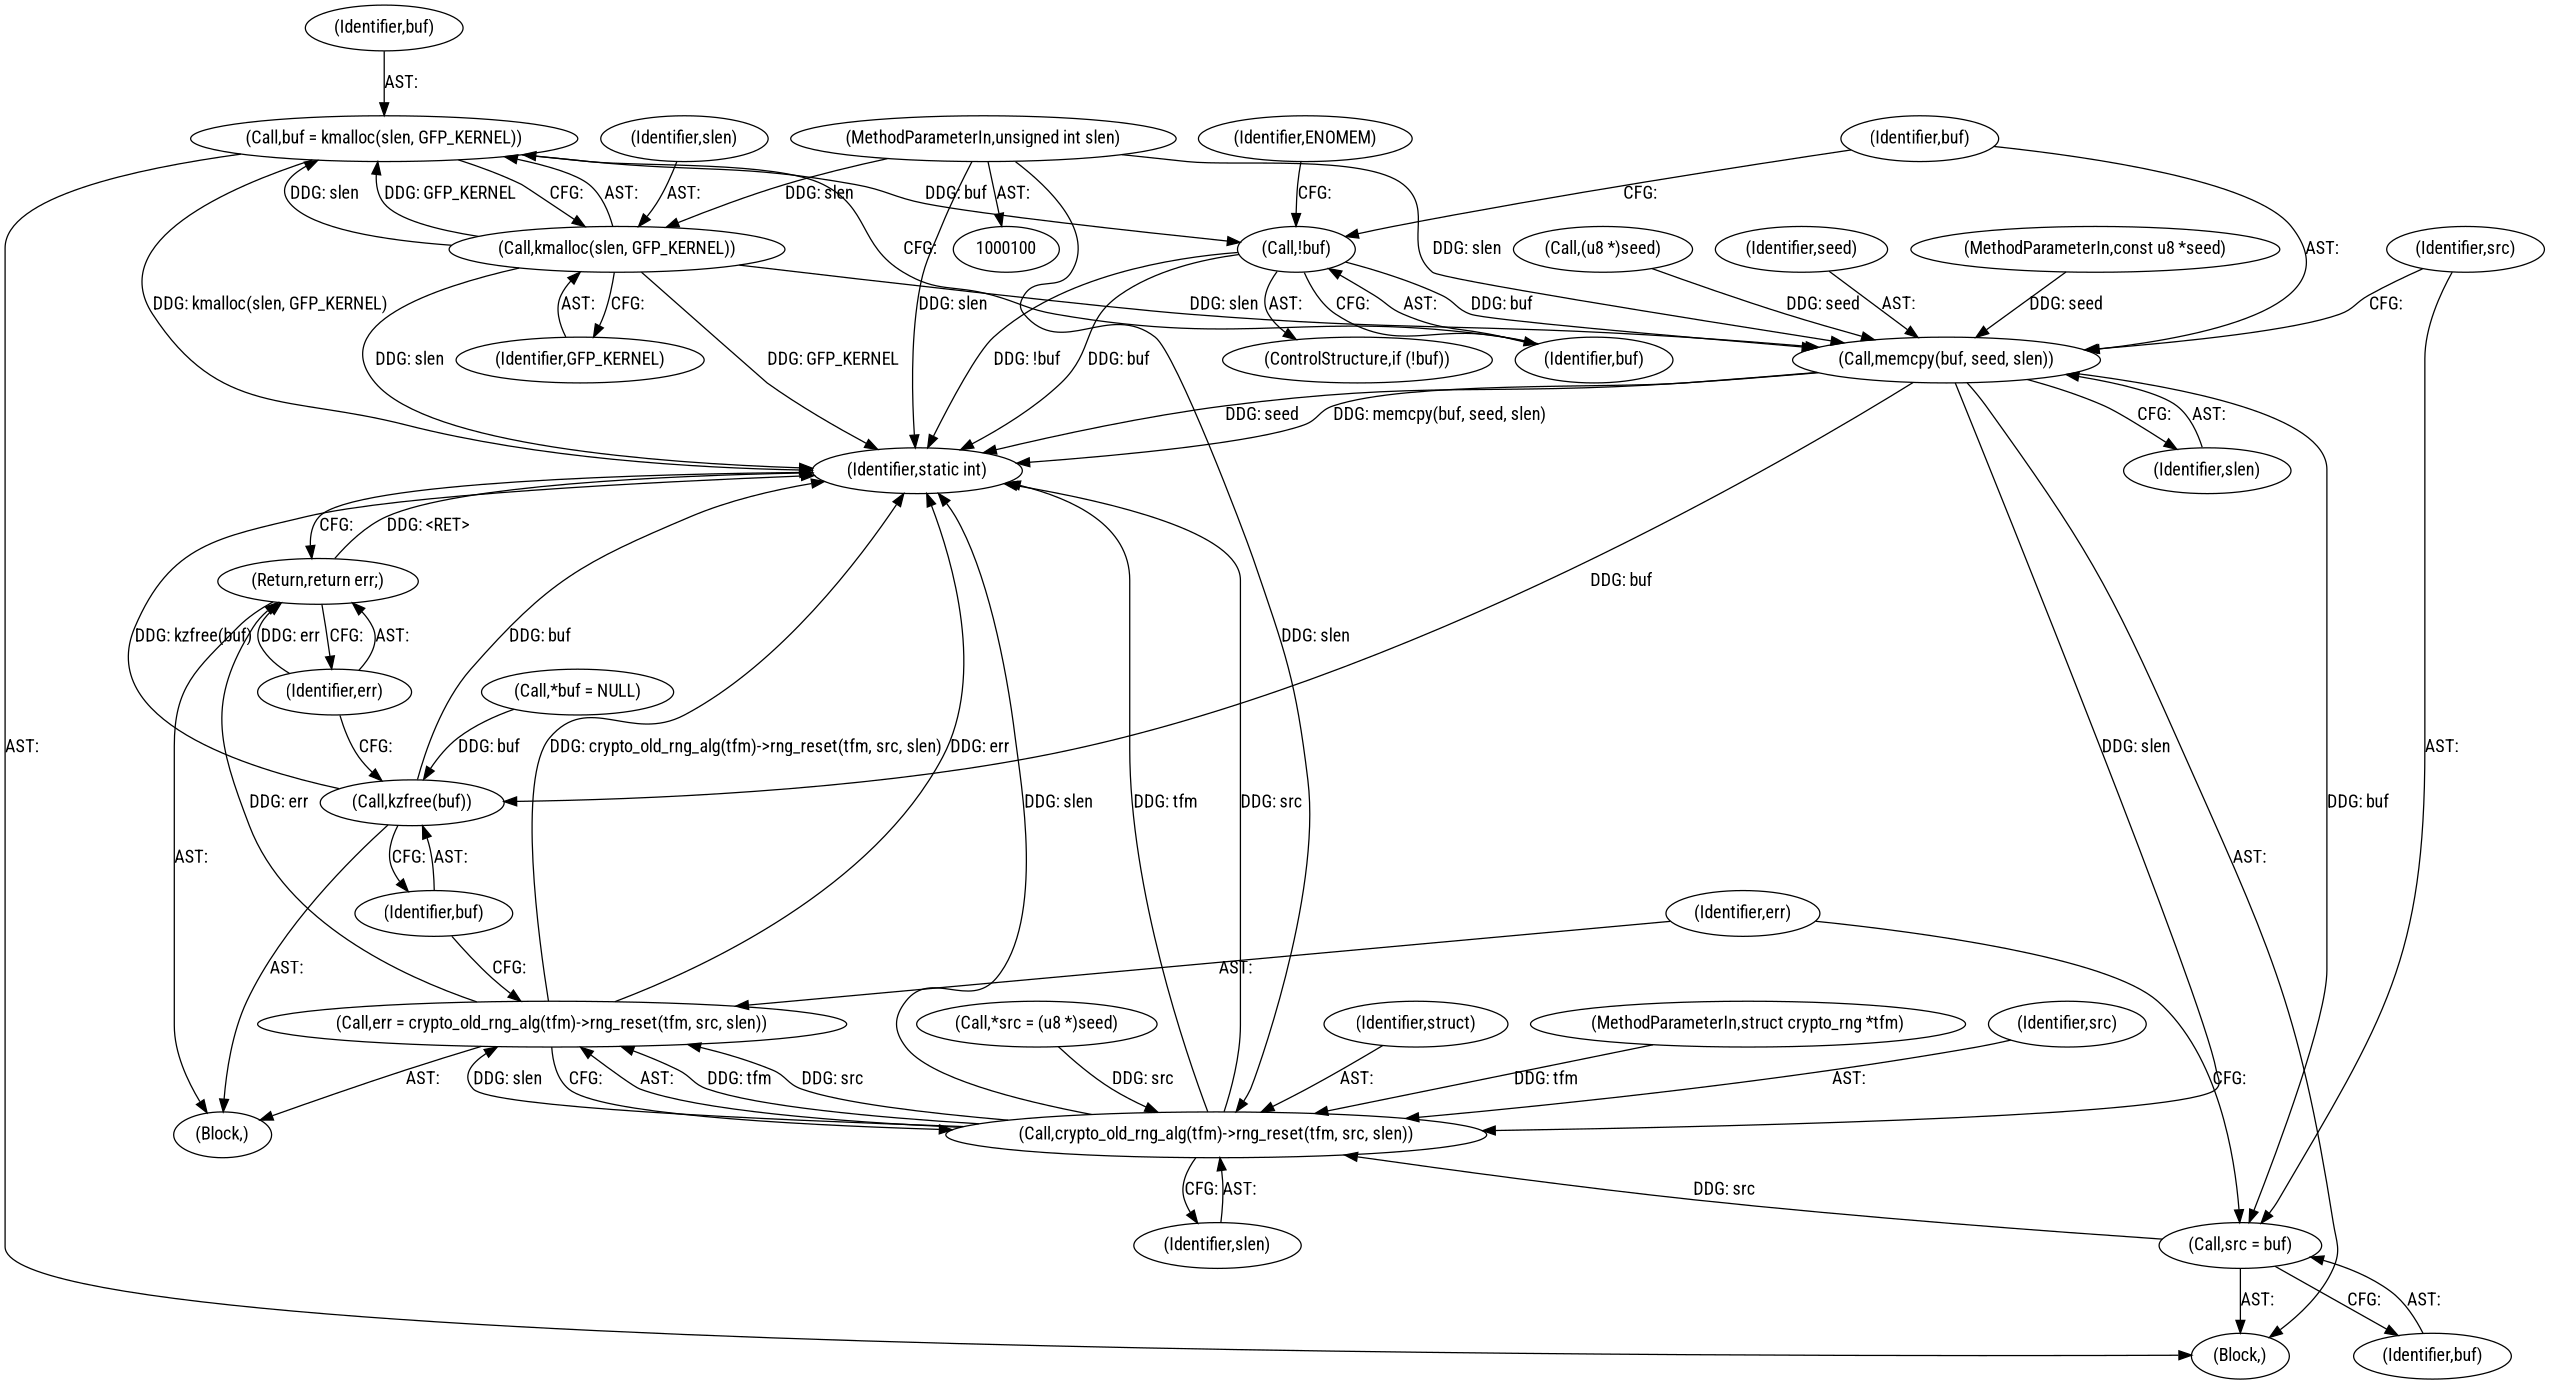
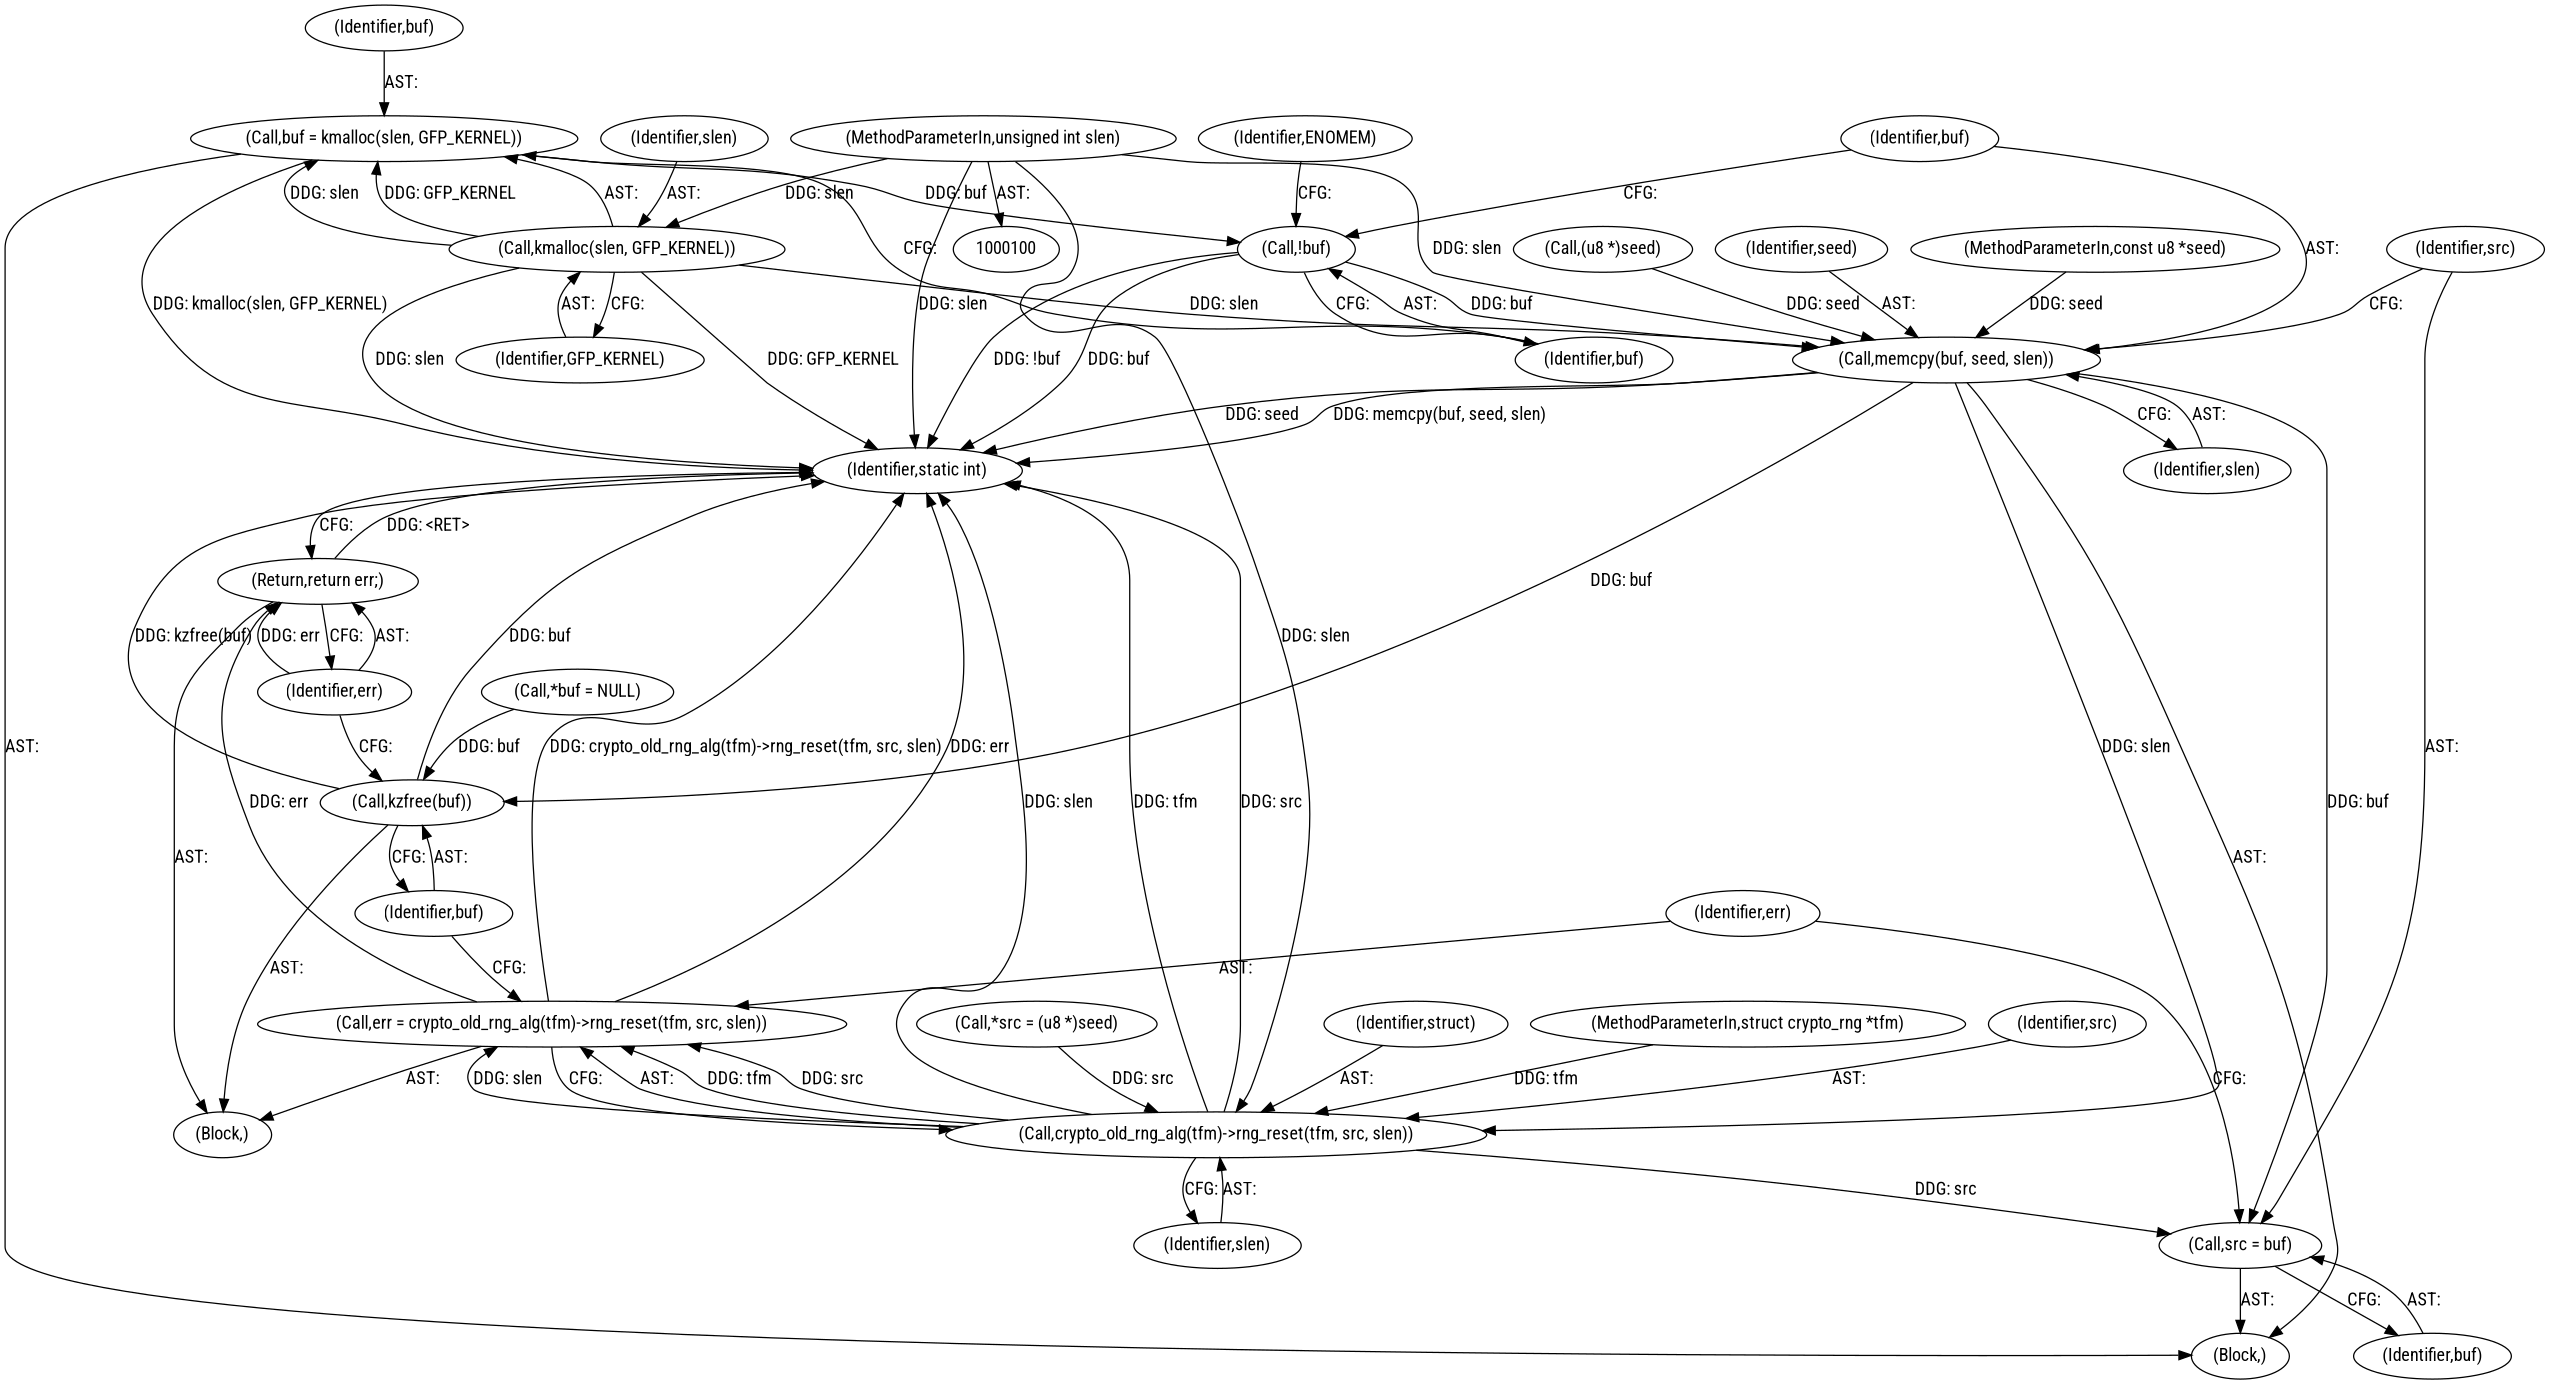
edge "(Call,buf = kmalloc(slen, GFP_KERNEL))" -> "(Call,kmalloc(slen, GFP_KERNEL))": removed, label "CFG:"
node "(ControlStructure,if (!buf))": removed
edge "(Call,src = buf)" -> "(Call,crypto_old_rng_alg(tfm)->rng_reset(tfm, src, slen))": reversed
